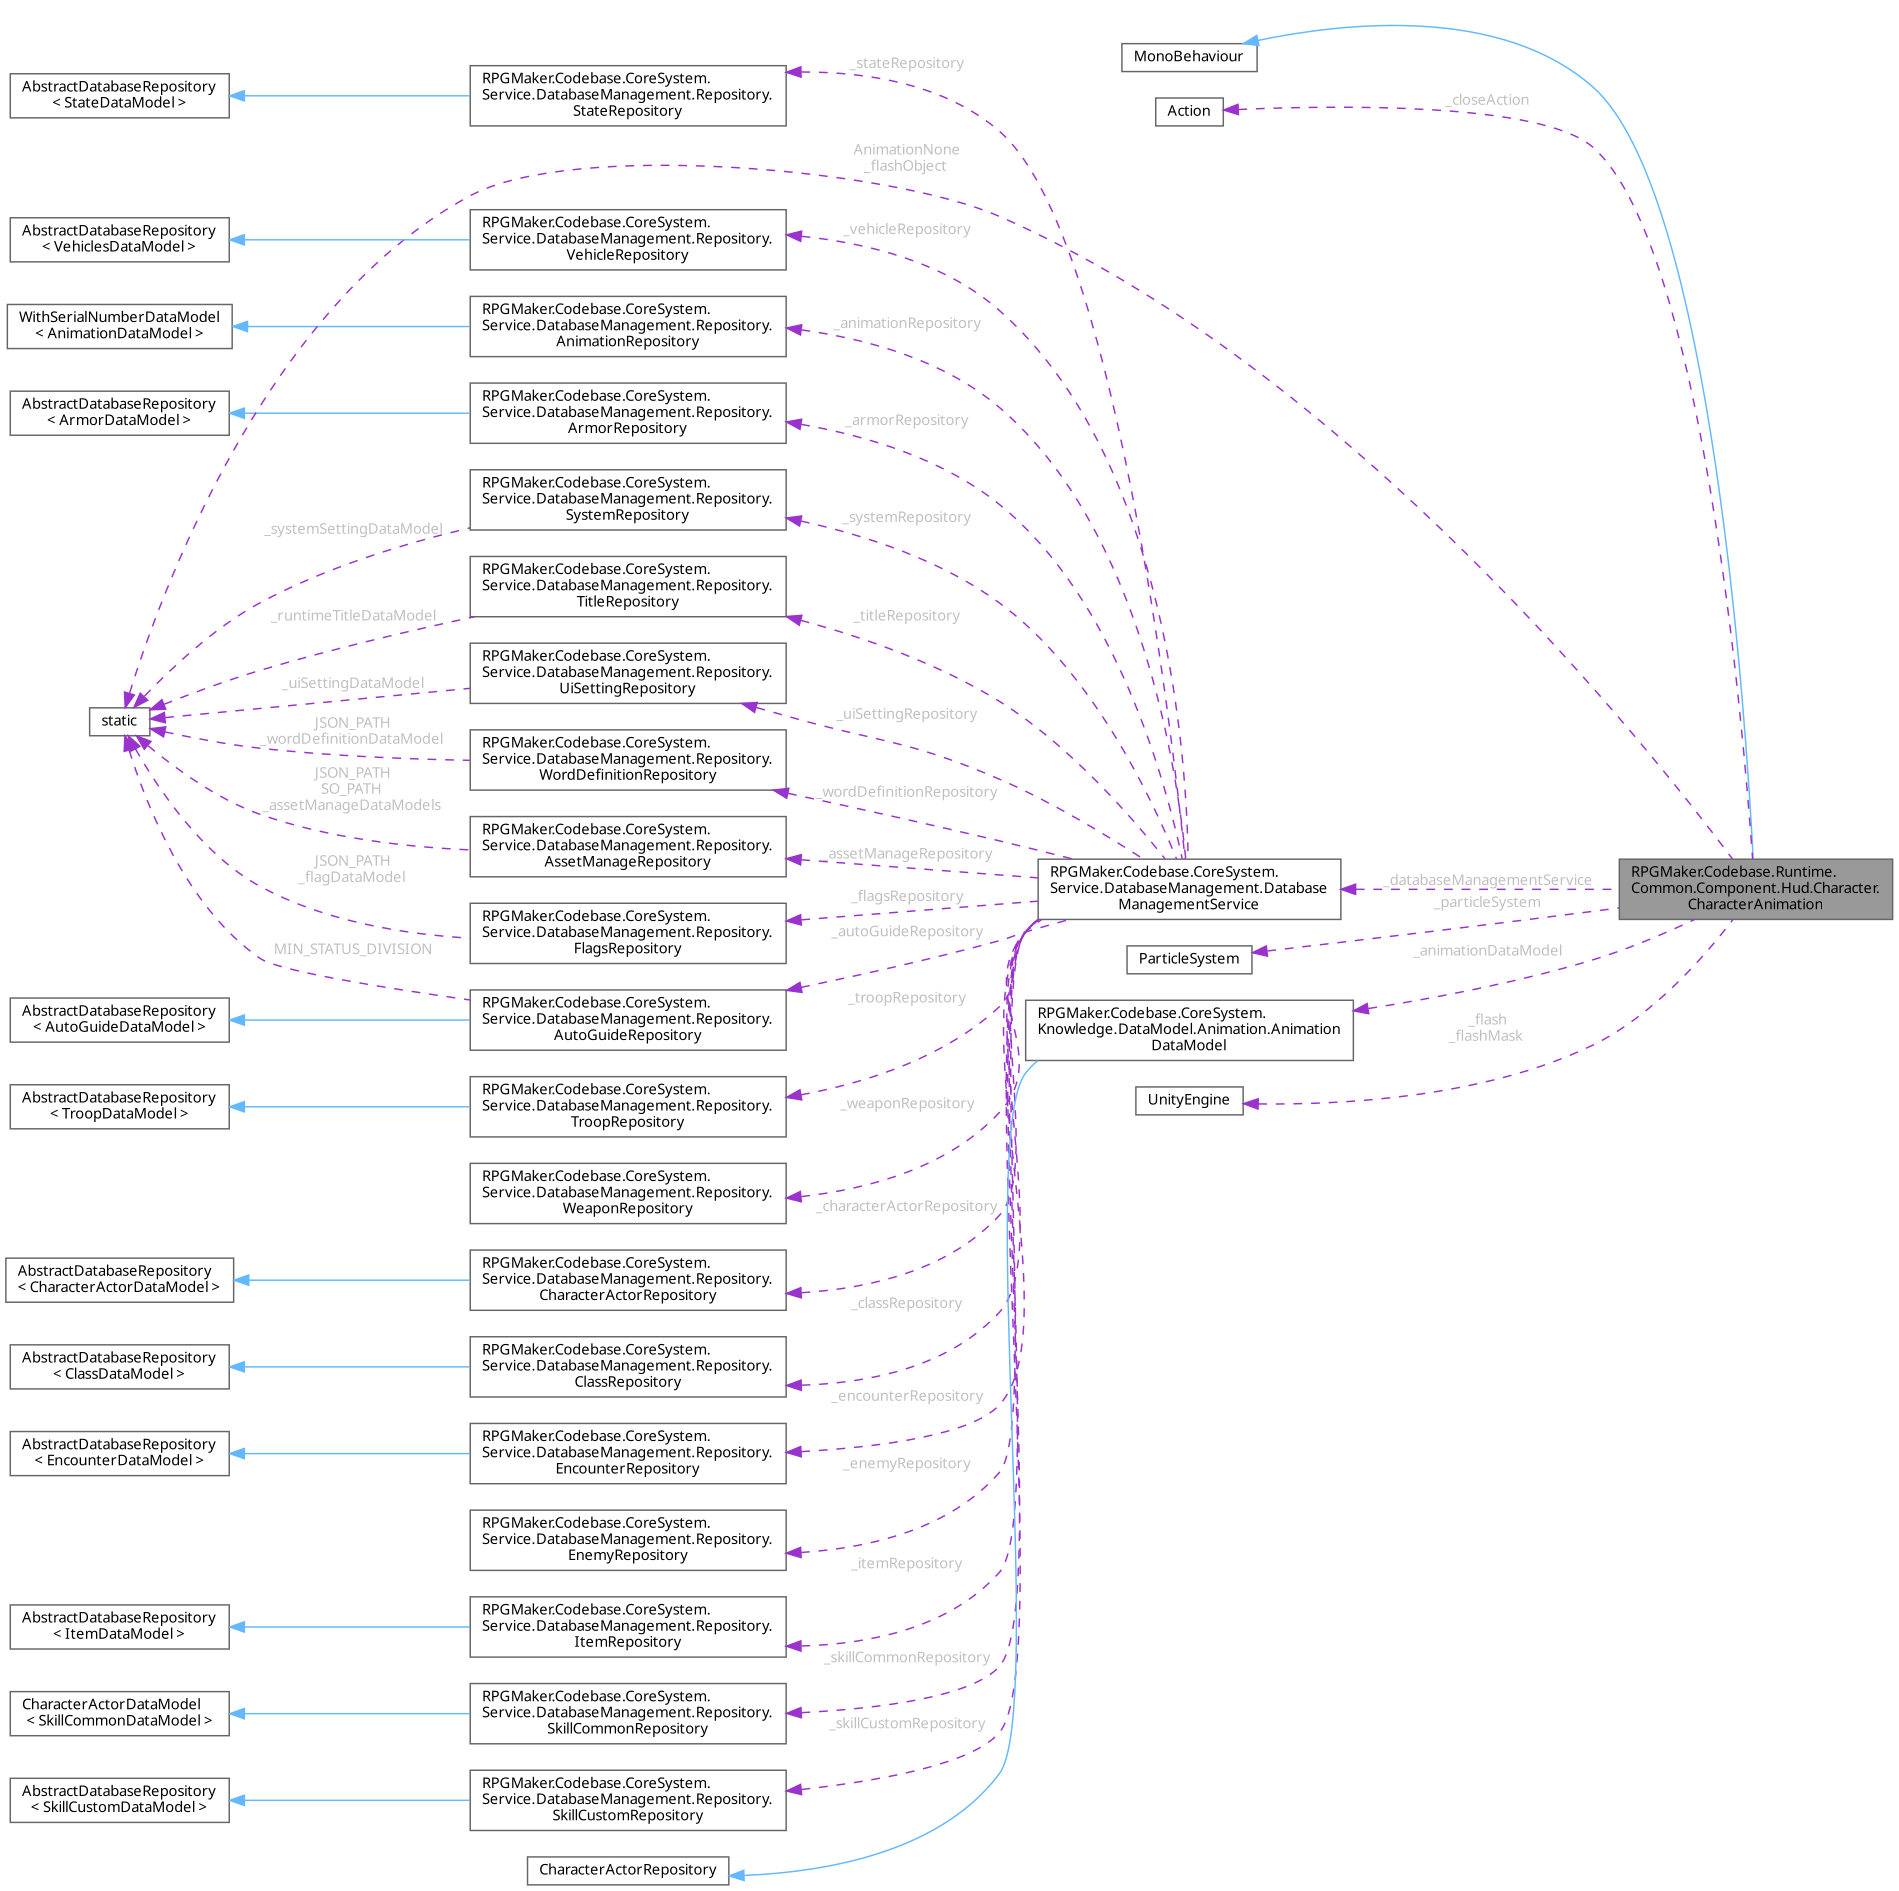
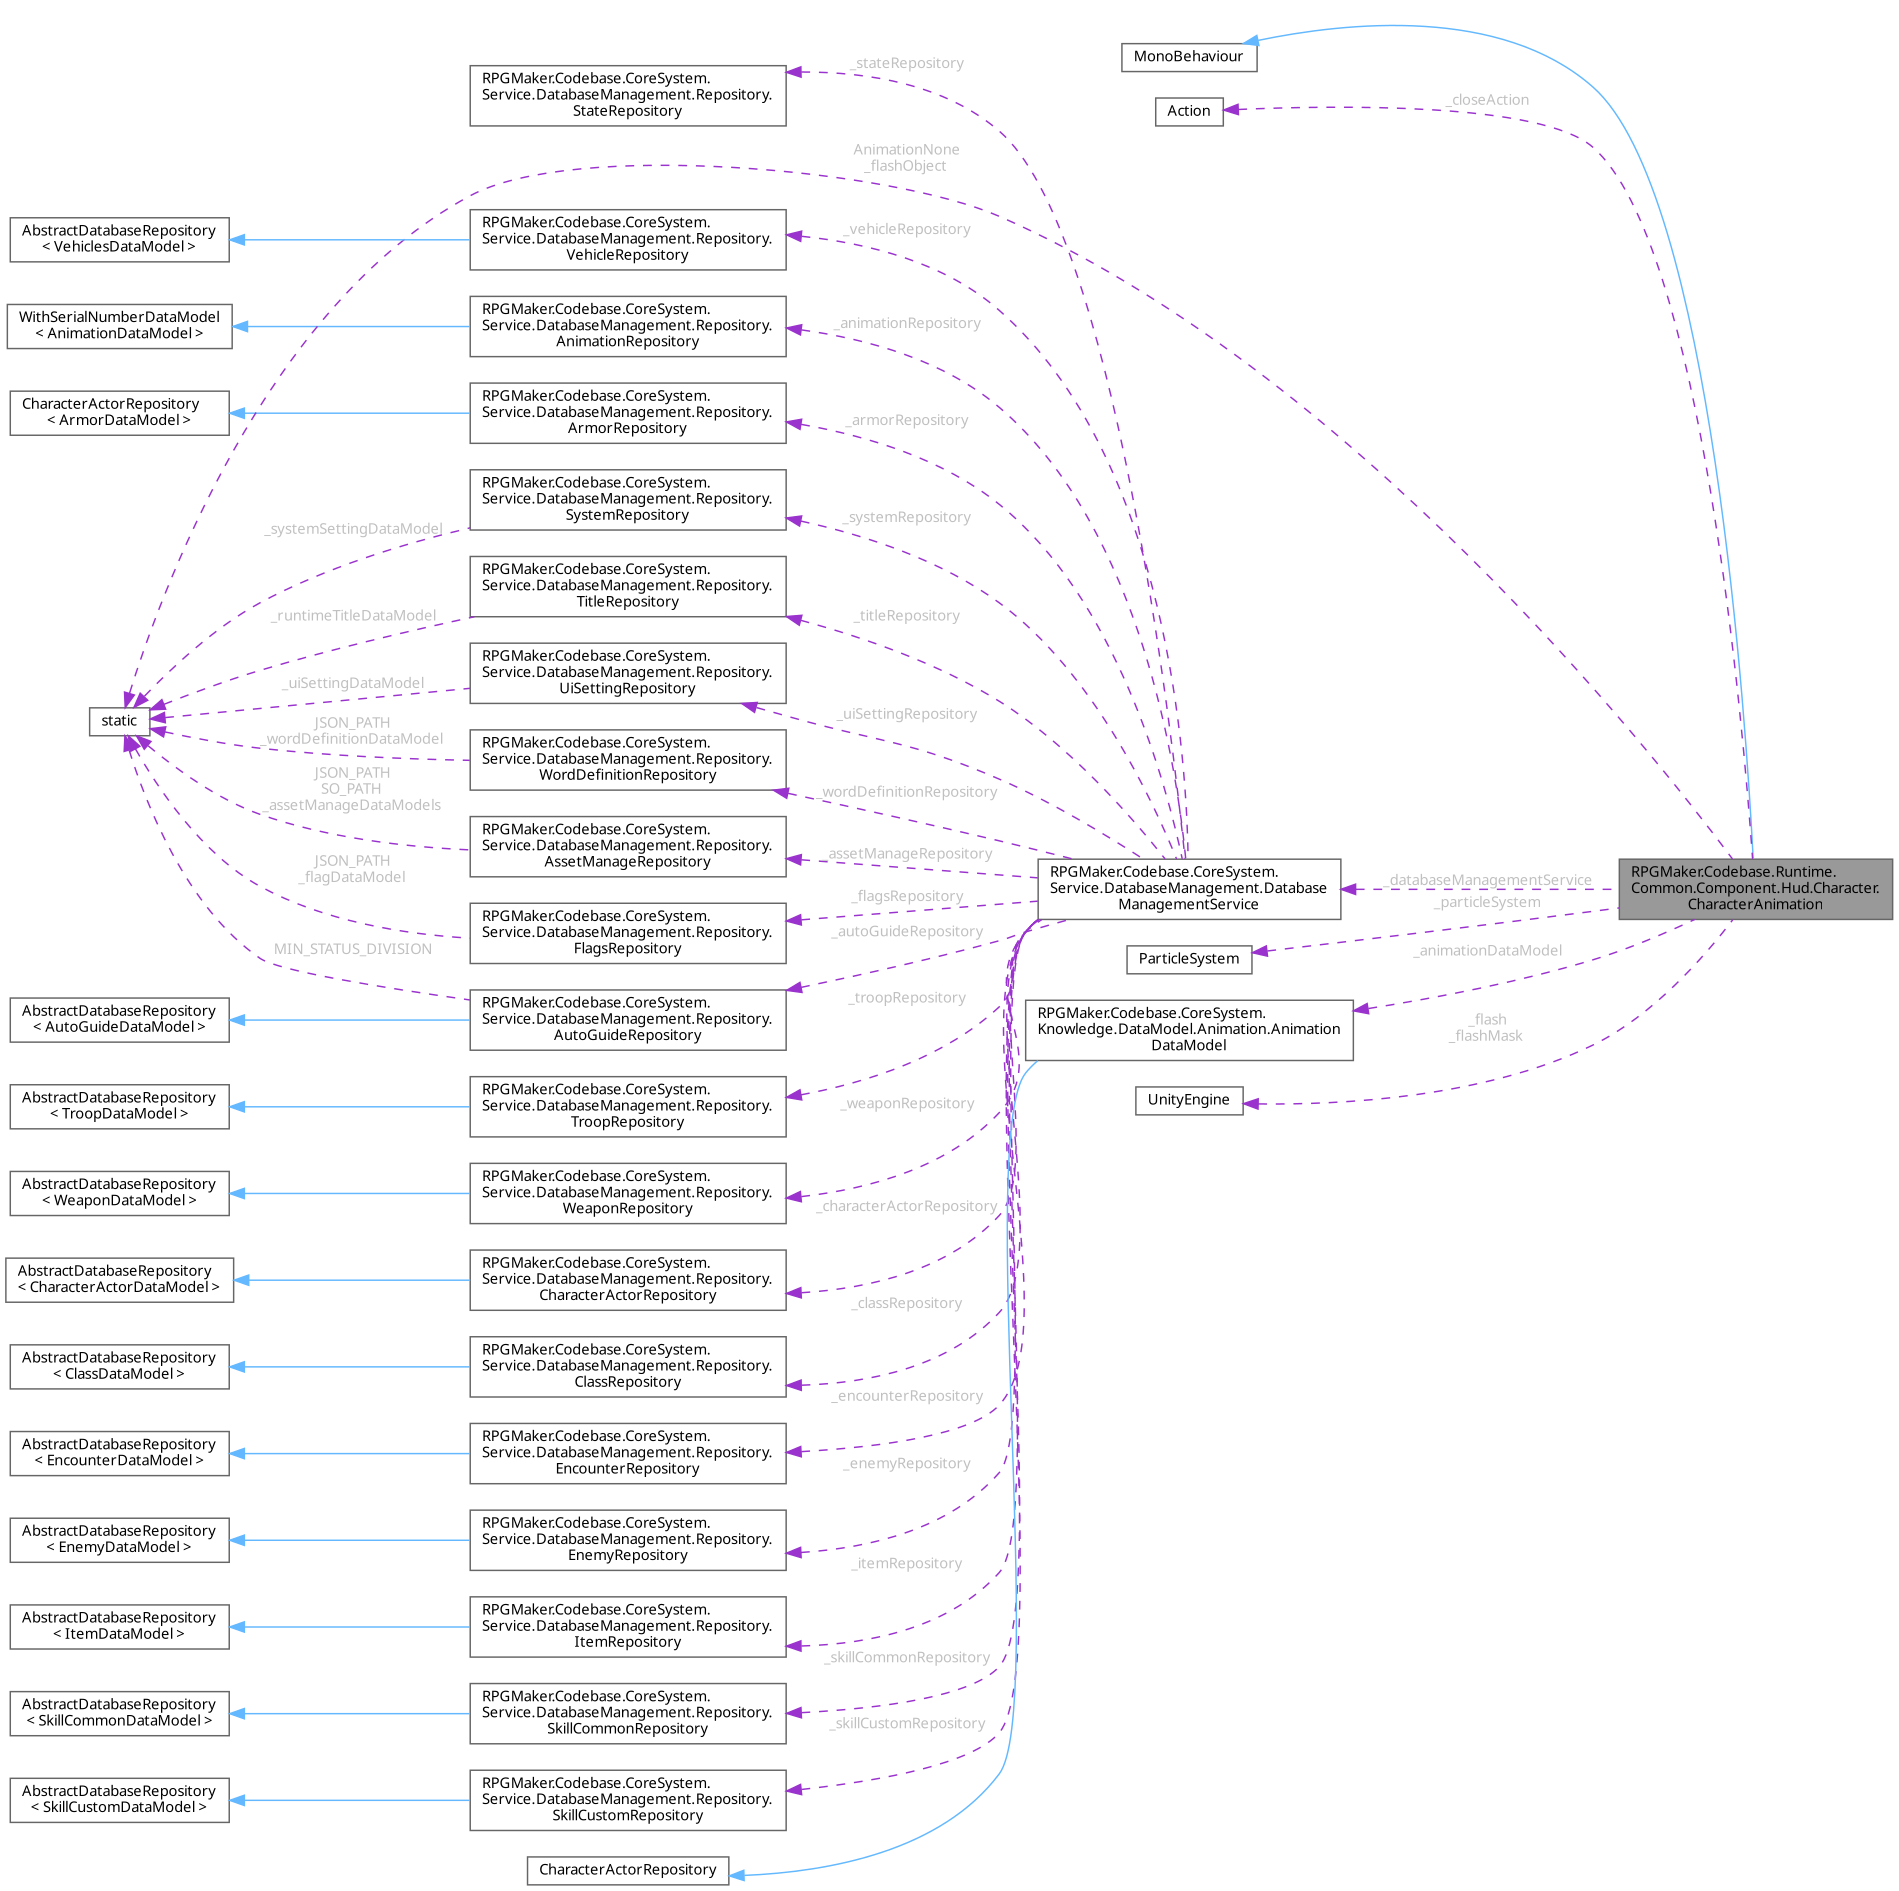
node "AbstractDatabaseRepository < StateDataModel >": removed
node "AbstractDatabaseRepository < ArmorDataModel >": label "AbstractDatabaseRepository < ArmorDataModel >" -> "CharacterActorRepository < ArmorDataModel >"
node "AbstractDatabaseRepository < WeaponDataModel >": added
node "AbstractDatabaseRepository < EnemyDataModel >": added
node "CharacterActorDataModel < SkillCommonDataModel >": label "CharacterActorDataModel < SkillCommonDataModel >" -> "AbstractDatabaseRepository < SkillCommonDataModel >"
